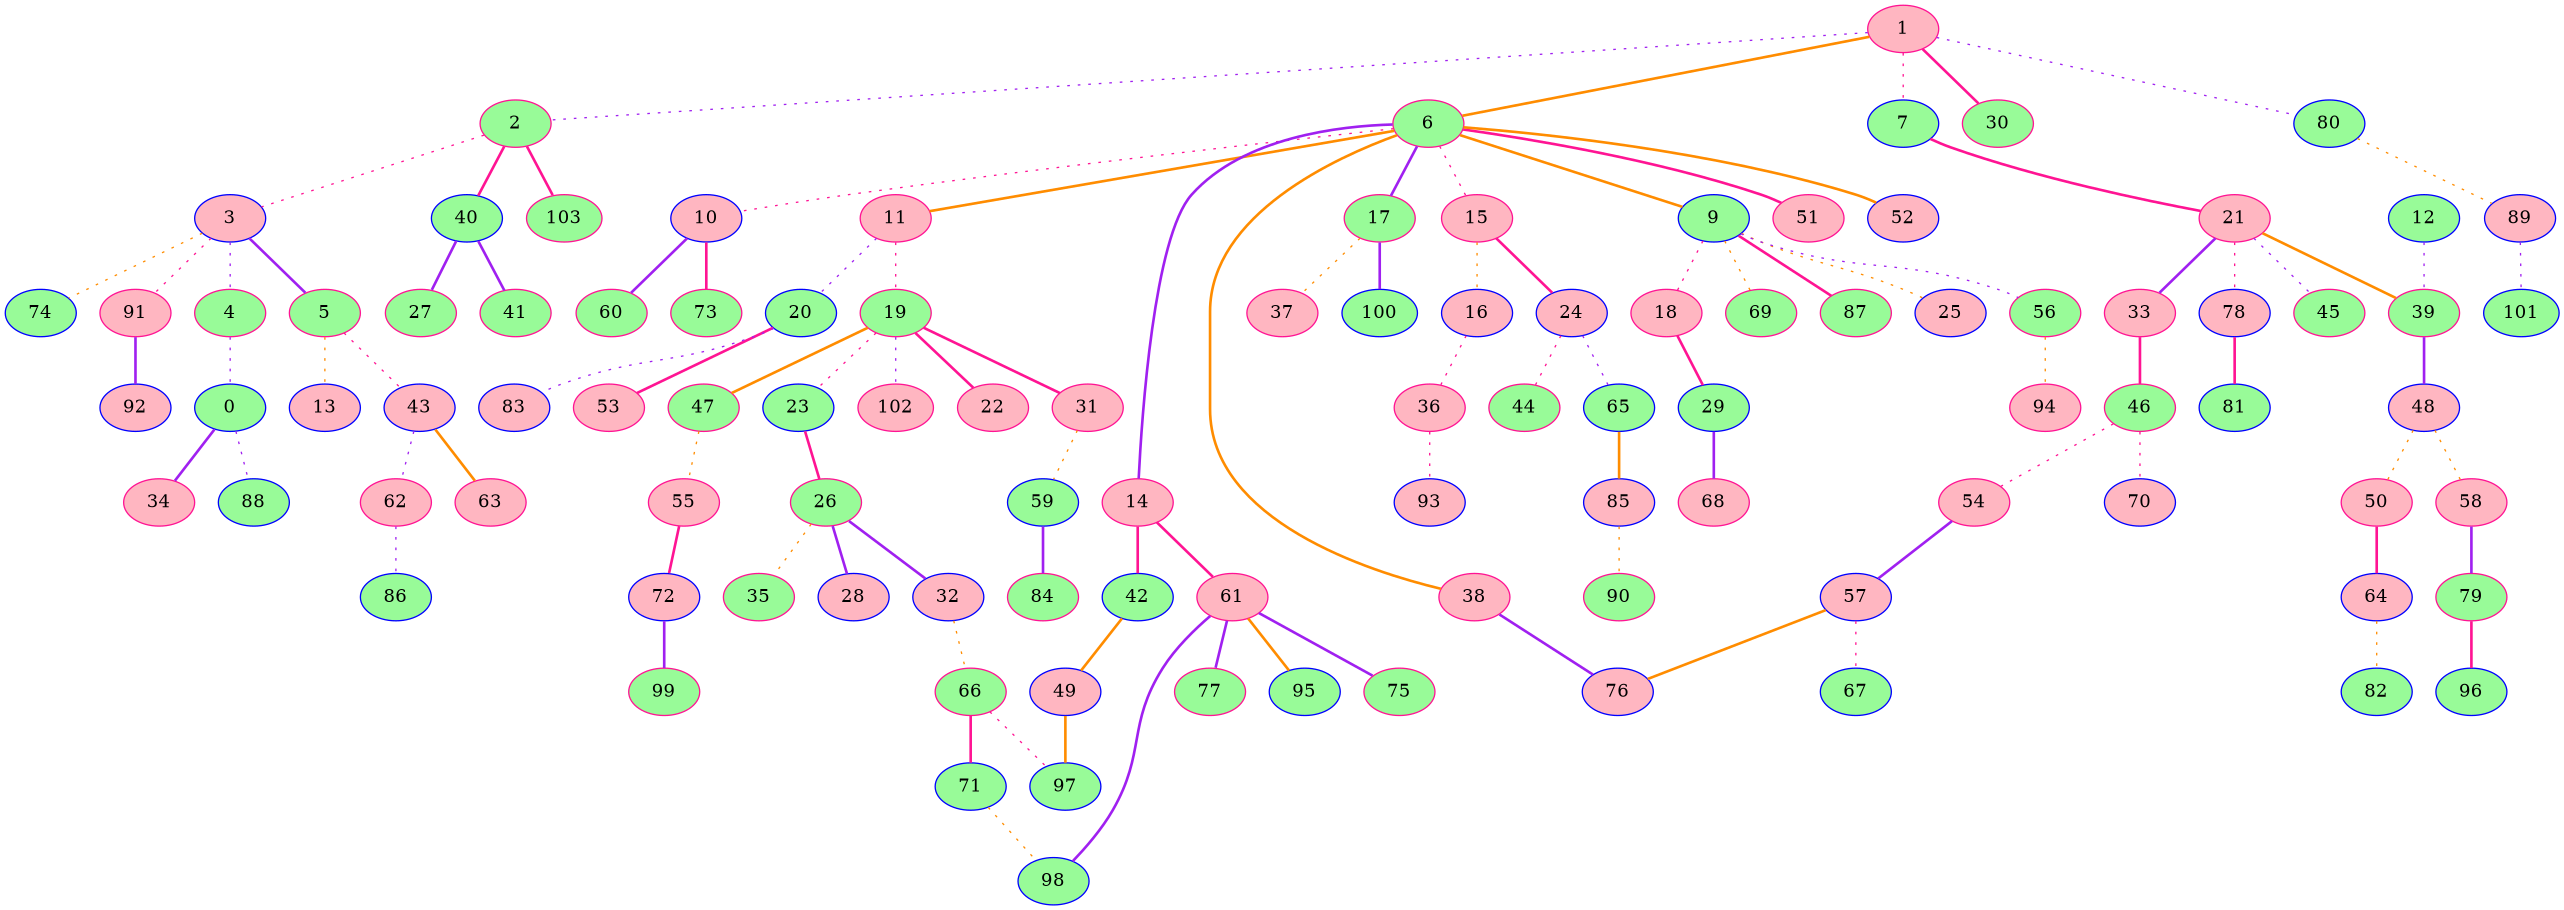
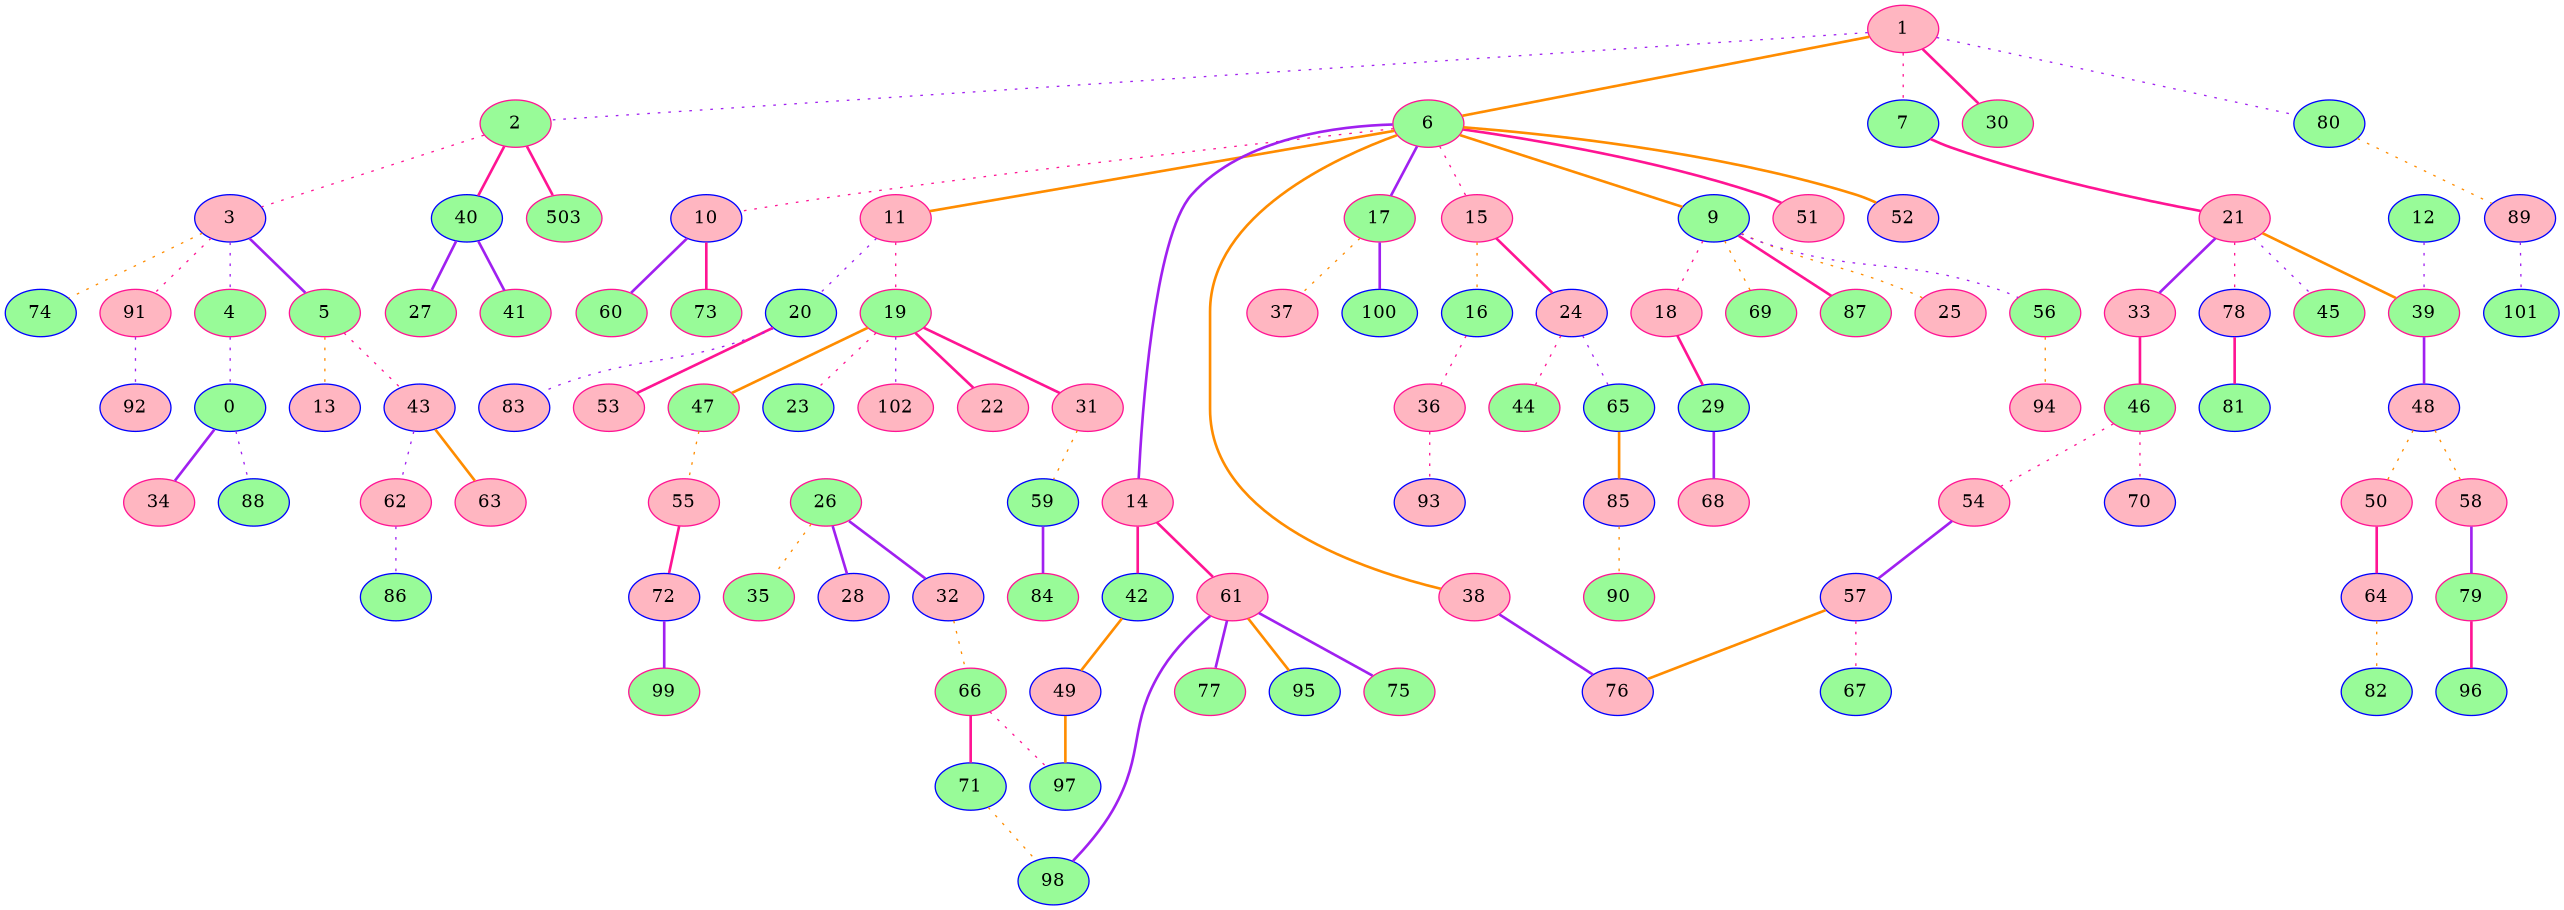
node "103": label "103" -> "503"
node "16": fillcolor lightpink -> palegreen
node "25": color blue -> deeppink
edge "91" -- "92": style bold -> dotted
edge "23" -- "26": removed
